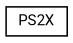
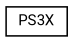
node "PS2X": label "PS2X" -> "PS3X"
